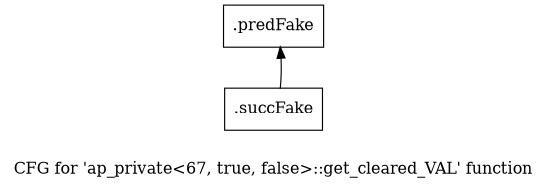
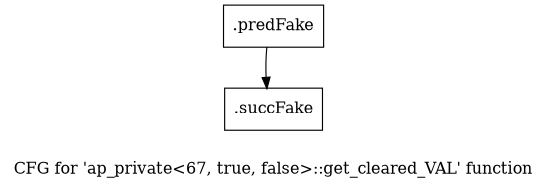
edge ".succFake" -> ".predFake": reversed
